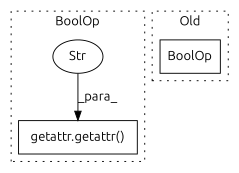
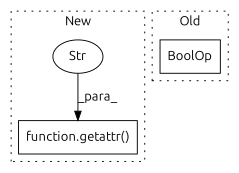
cluster "BoolOp": label "BoolOp" -> "New"
node "getattr.getattr()": label "getattr.getattr()" -> "function.getattr()"
